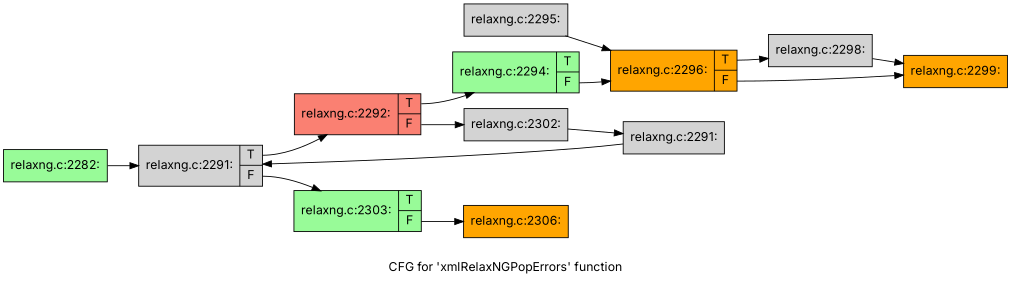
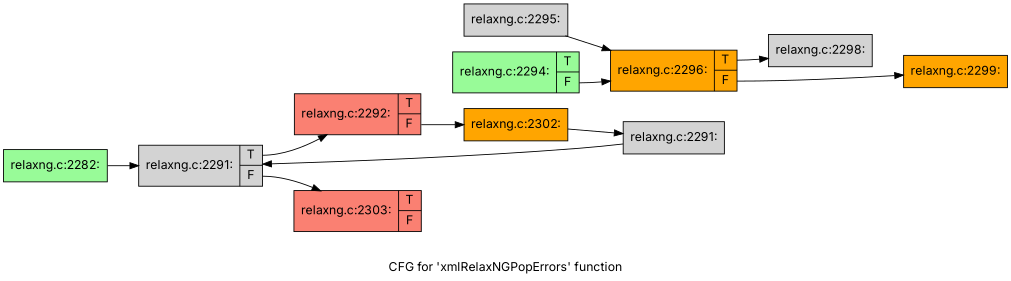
edge "relaxng.c:2298:" -> "relaxng.c:2299:": removed
edge "relaxng.c:2292:" -> "relaxng.c:2294:": removed
node "relaxng.c:2302:": fillcolor lightgrey -> orange
node "relaxng.c:2303:": fillcolor palegreen -> salmon
node "relaxng.c:2306:": removed
